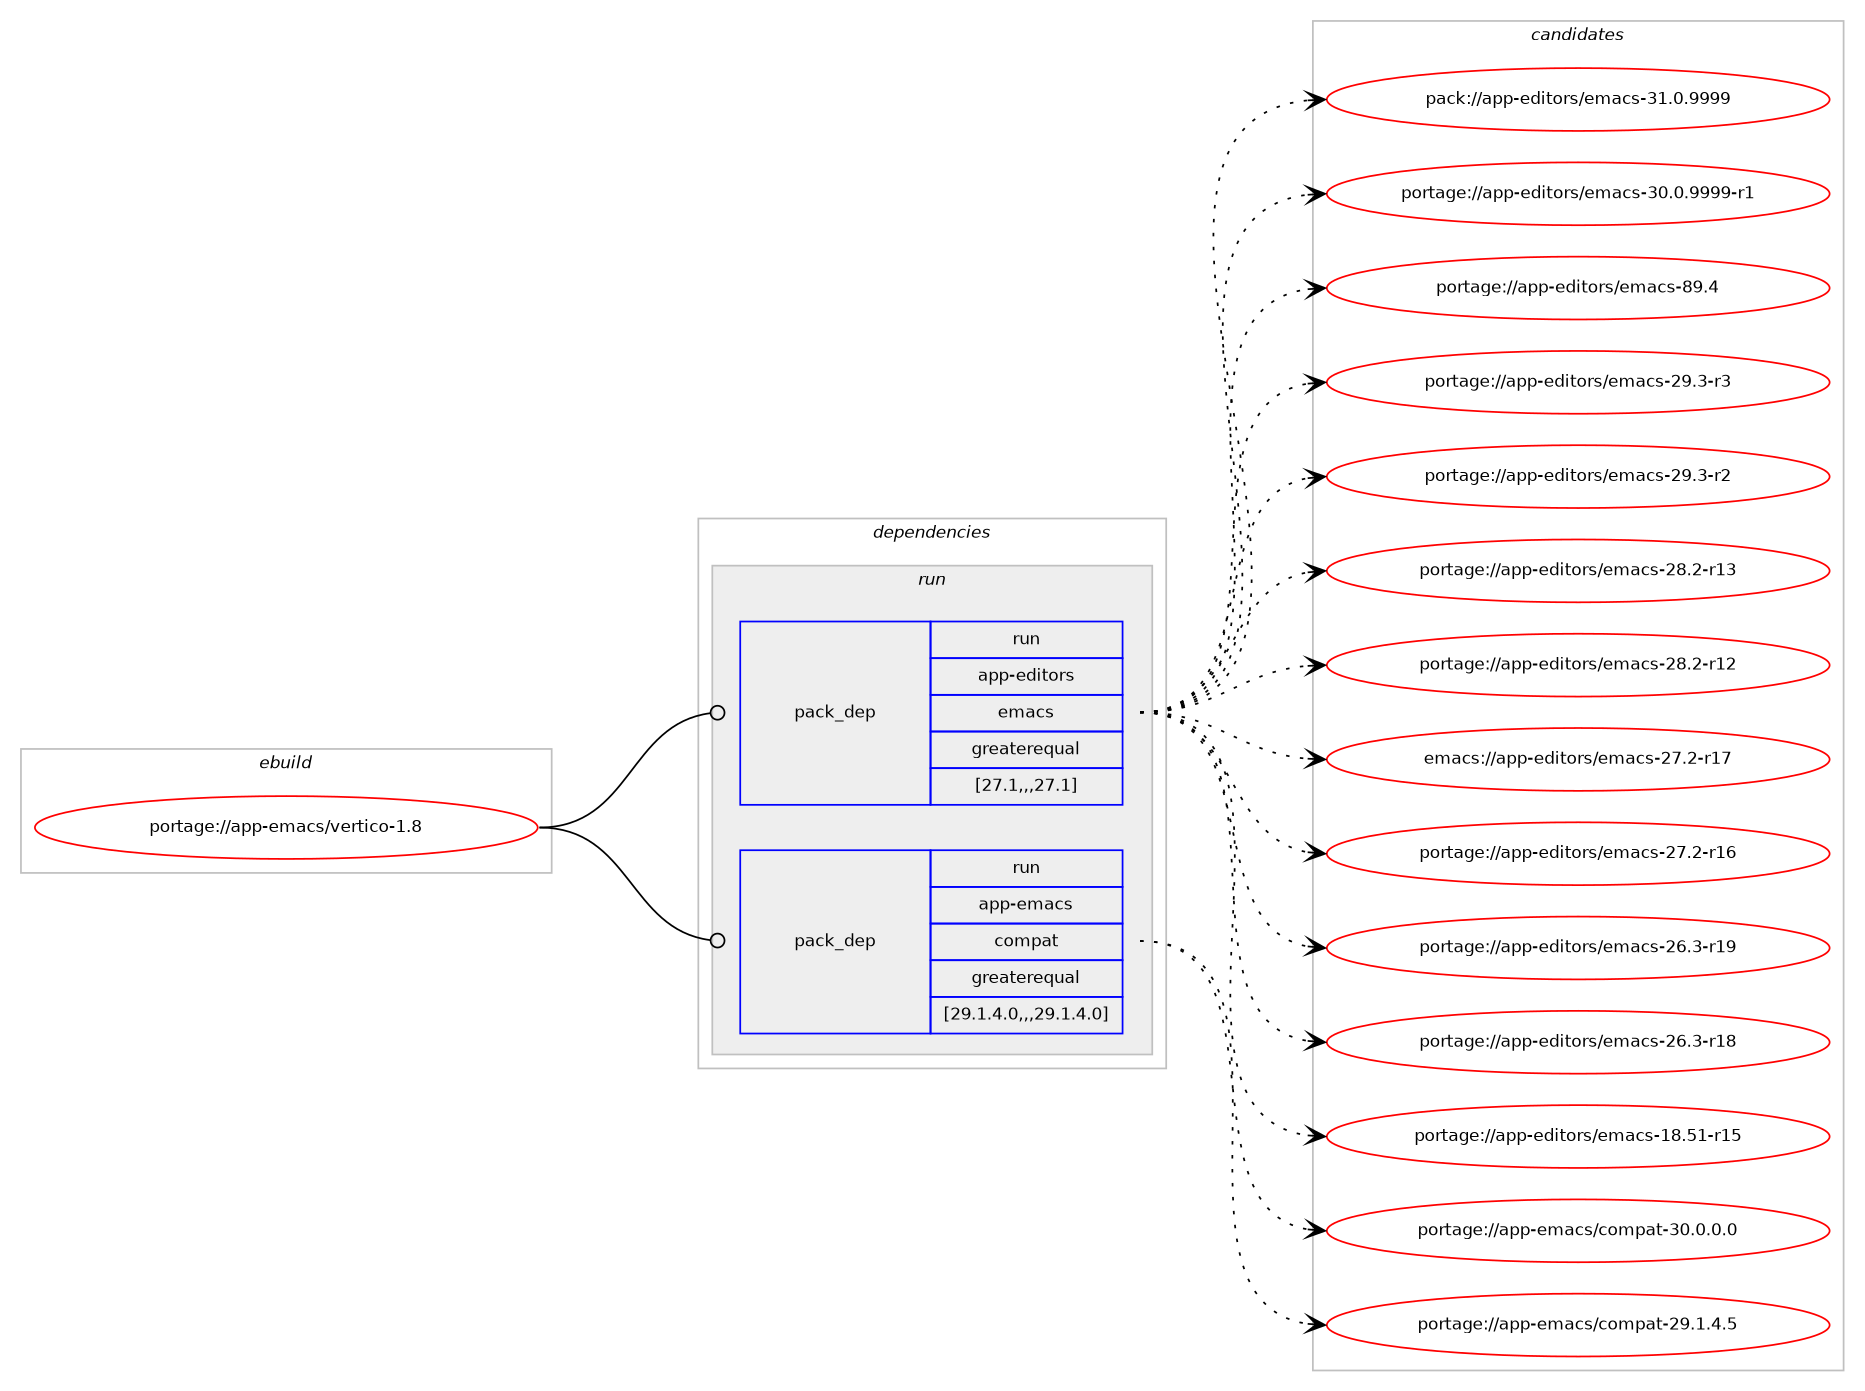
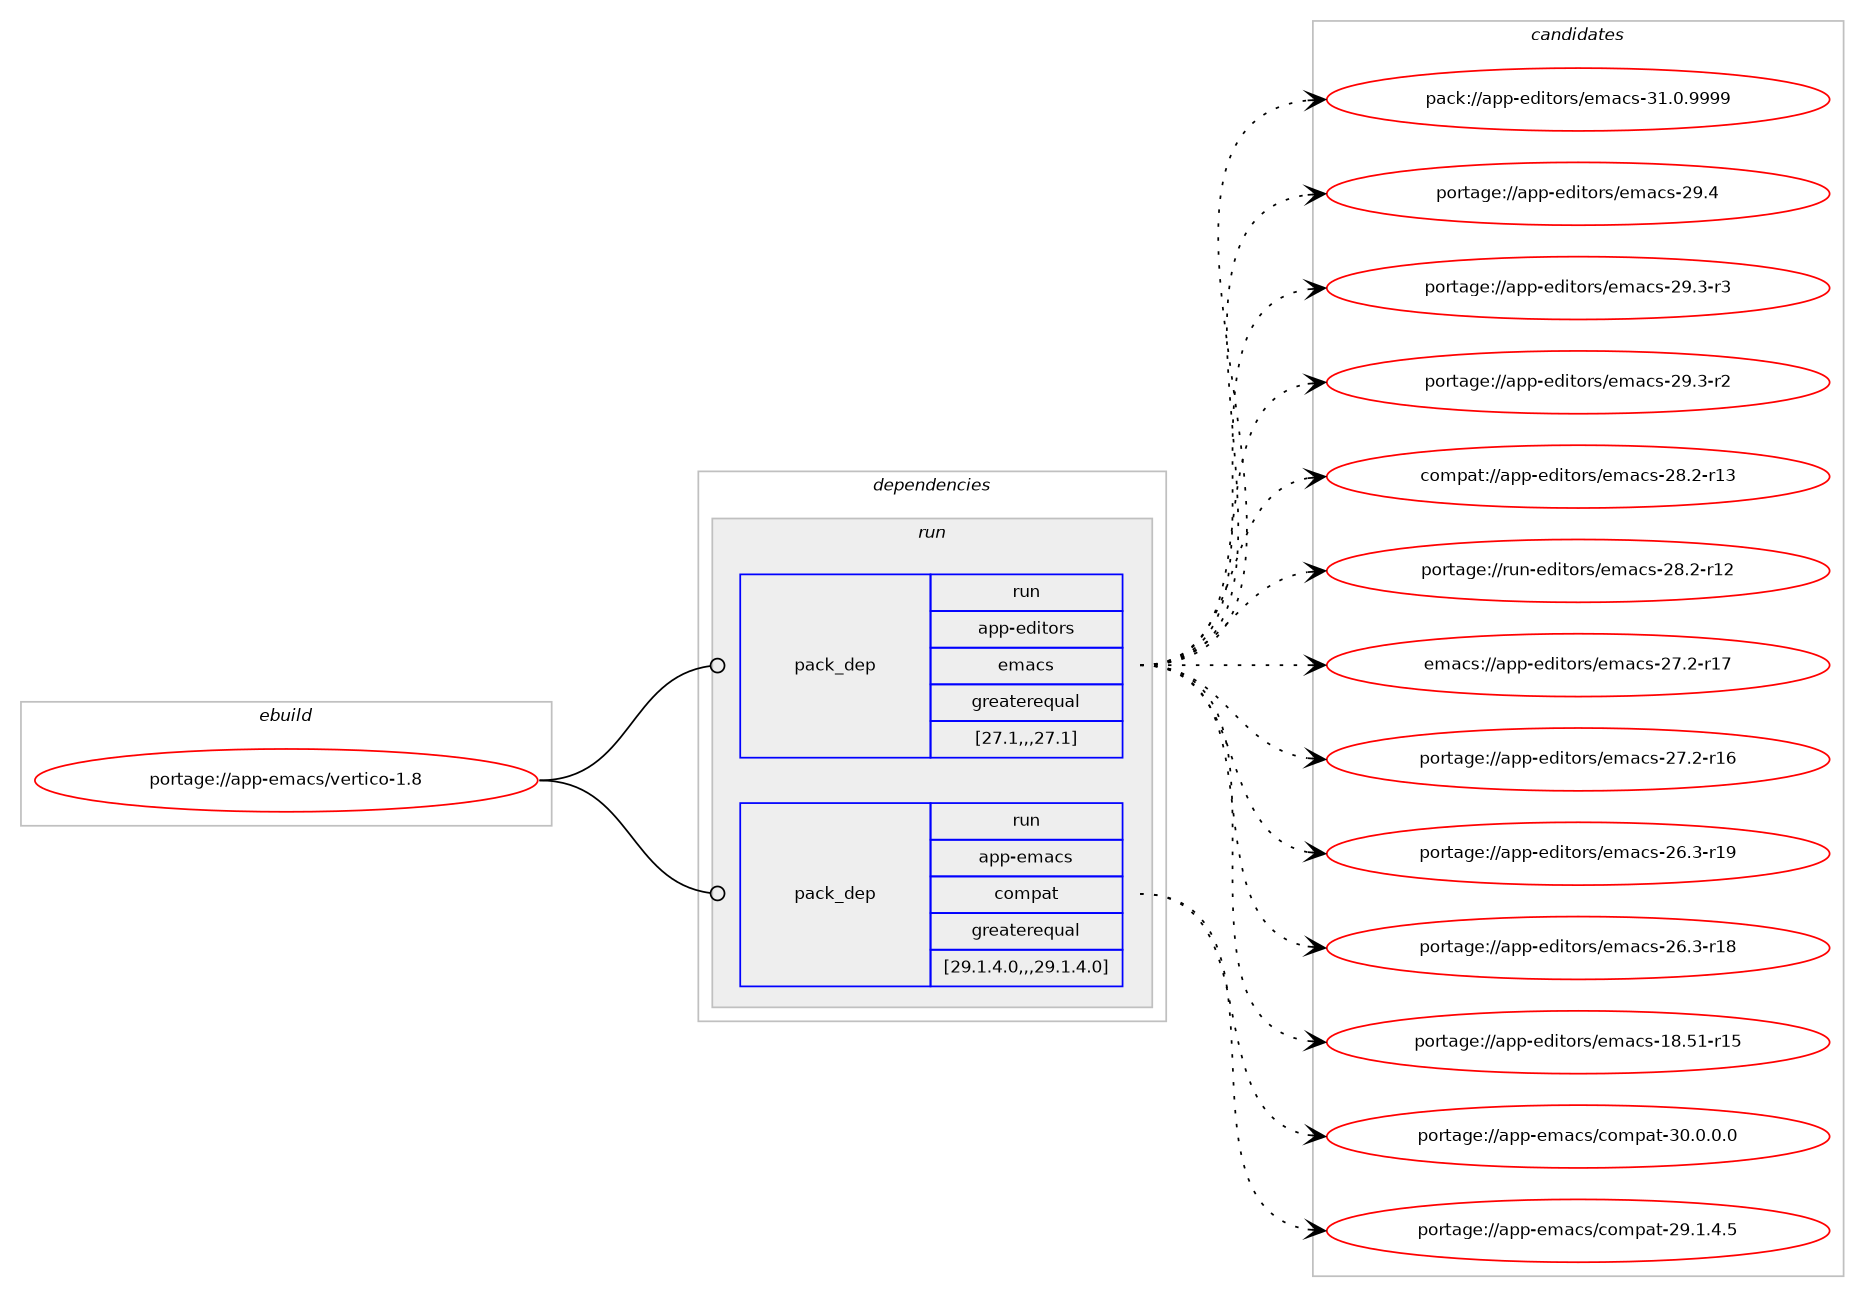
node "portage://app-editors/emacs-30.0.9999-r1": removed
node "portage://app-editors/emacs-89.4": label "portage://app-editors/emacs-89.4" -> "portage://app-editors/emacs-29.4"
node "portage://app-editors/emacs-28.2-r13": label "portage://app-editors/emacs-28.2-r13" -> "compat://app-editors/emacs-28.2-r13"
node "portage://app-editors/emacs-28.2-r12": label "portage://app-editors/emacs-28.2-r12" -> "portage://run-editors/emacs-28.2-r12"
